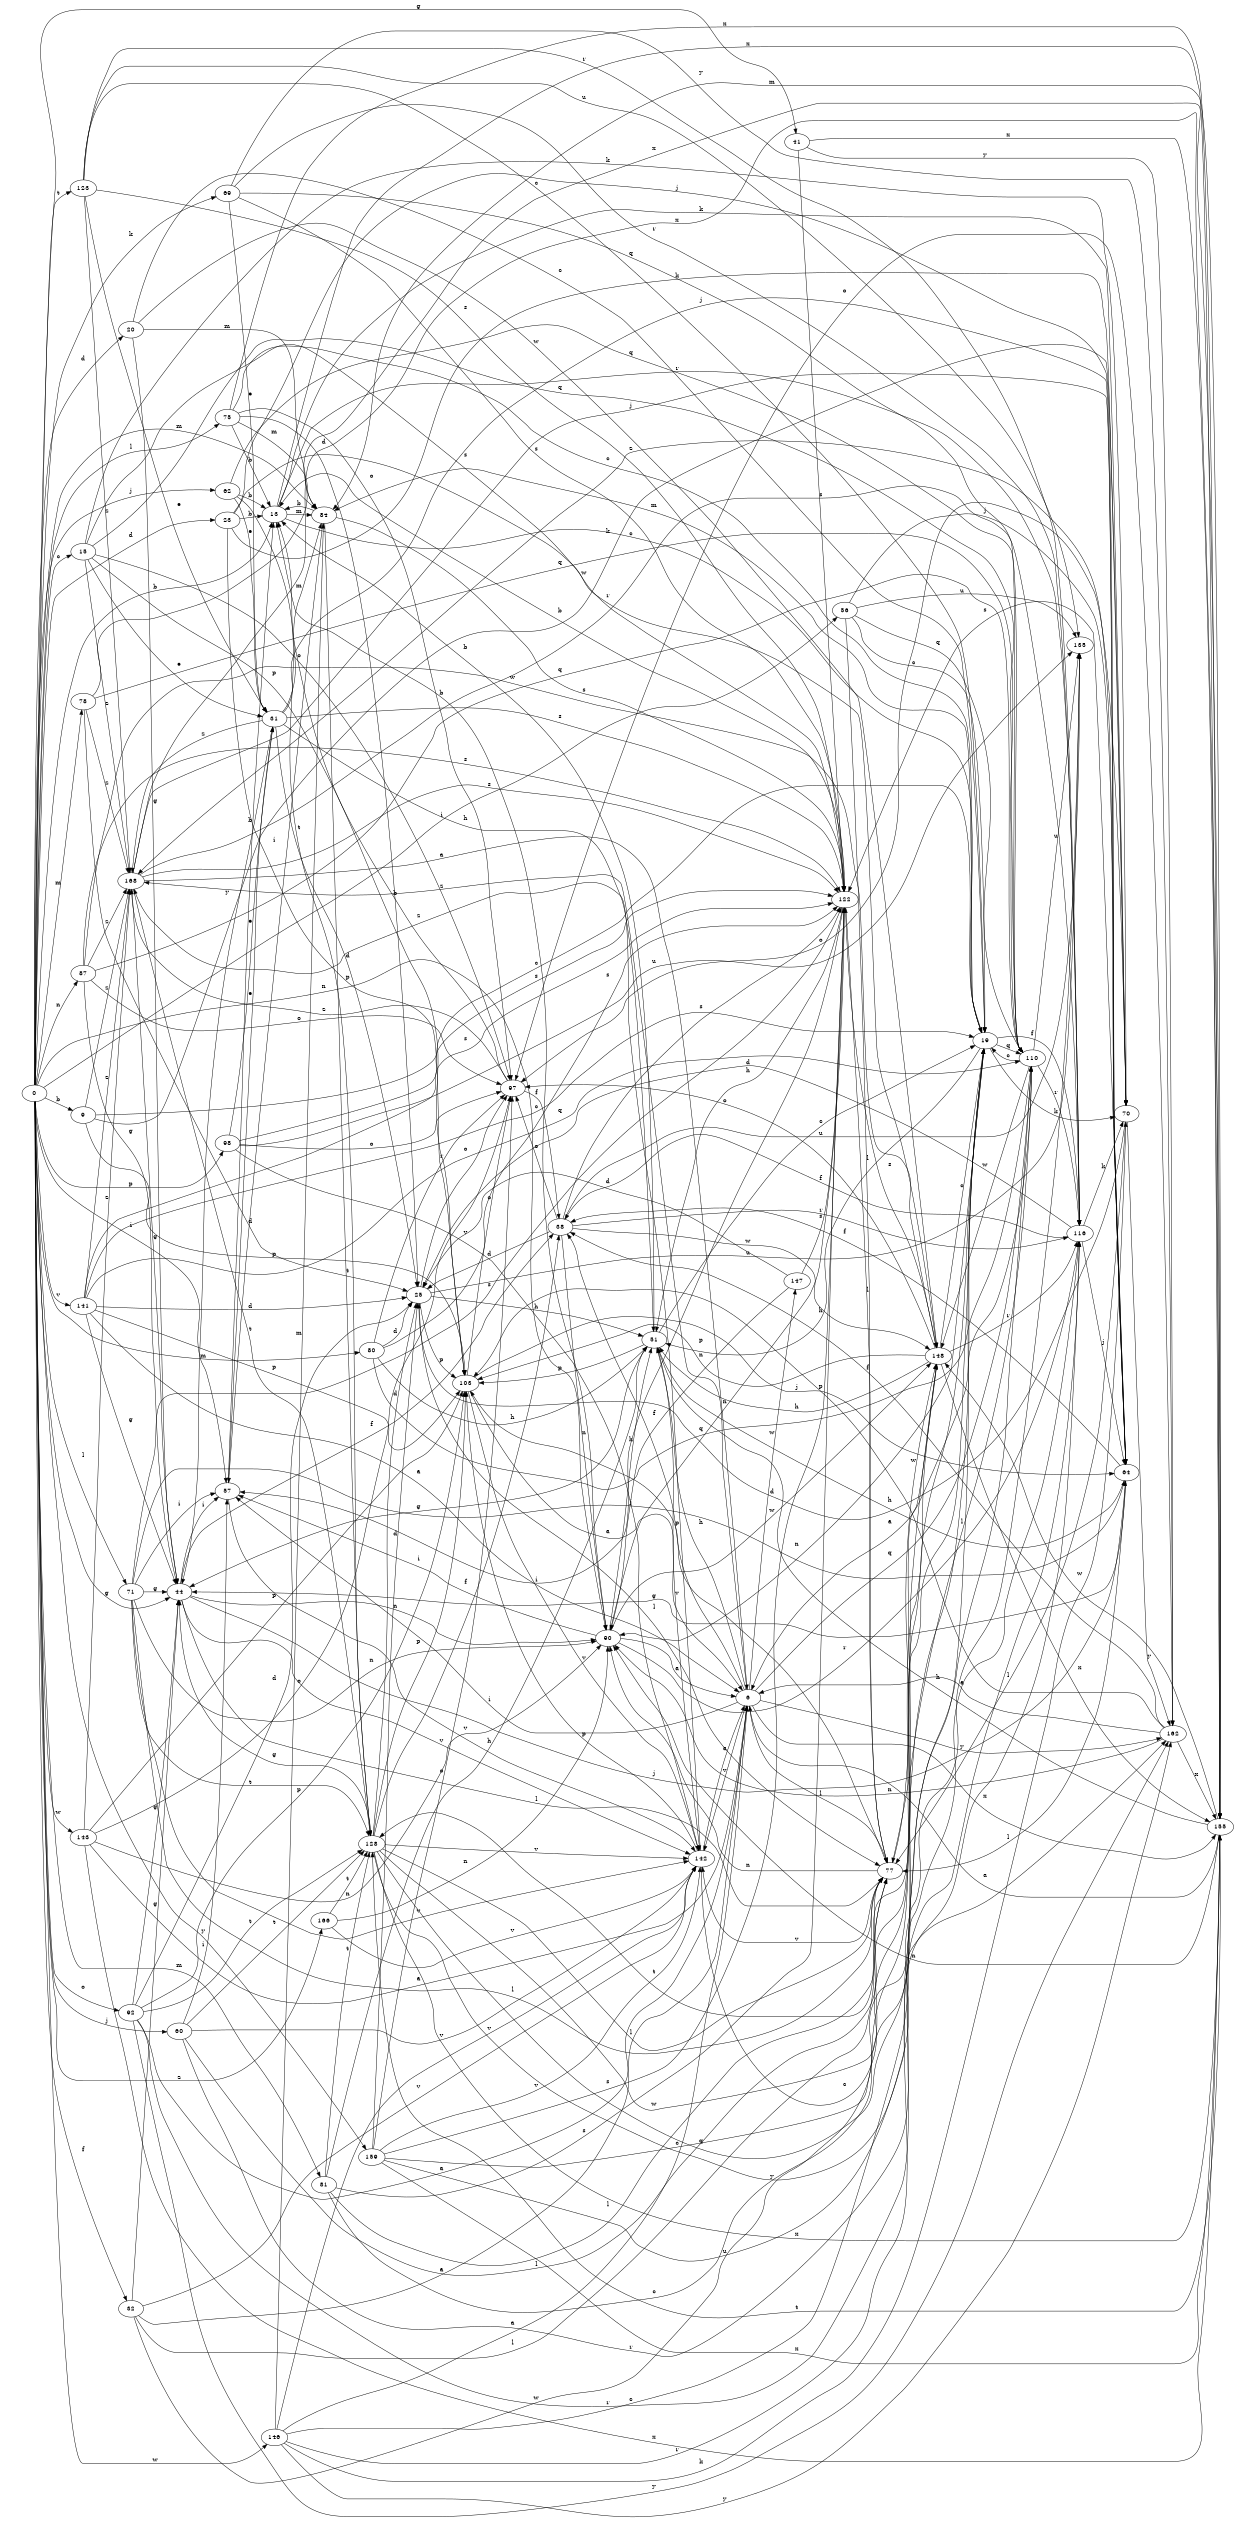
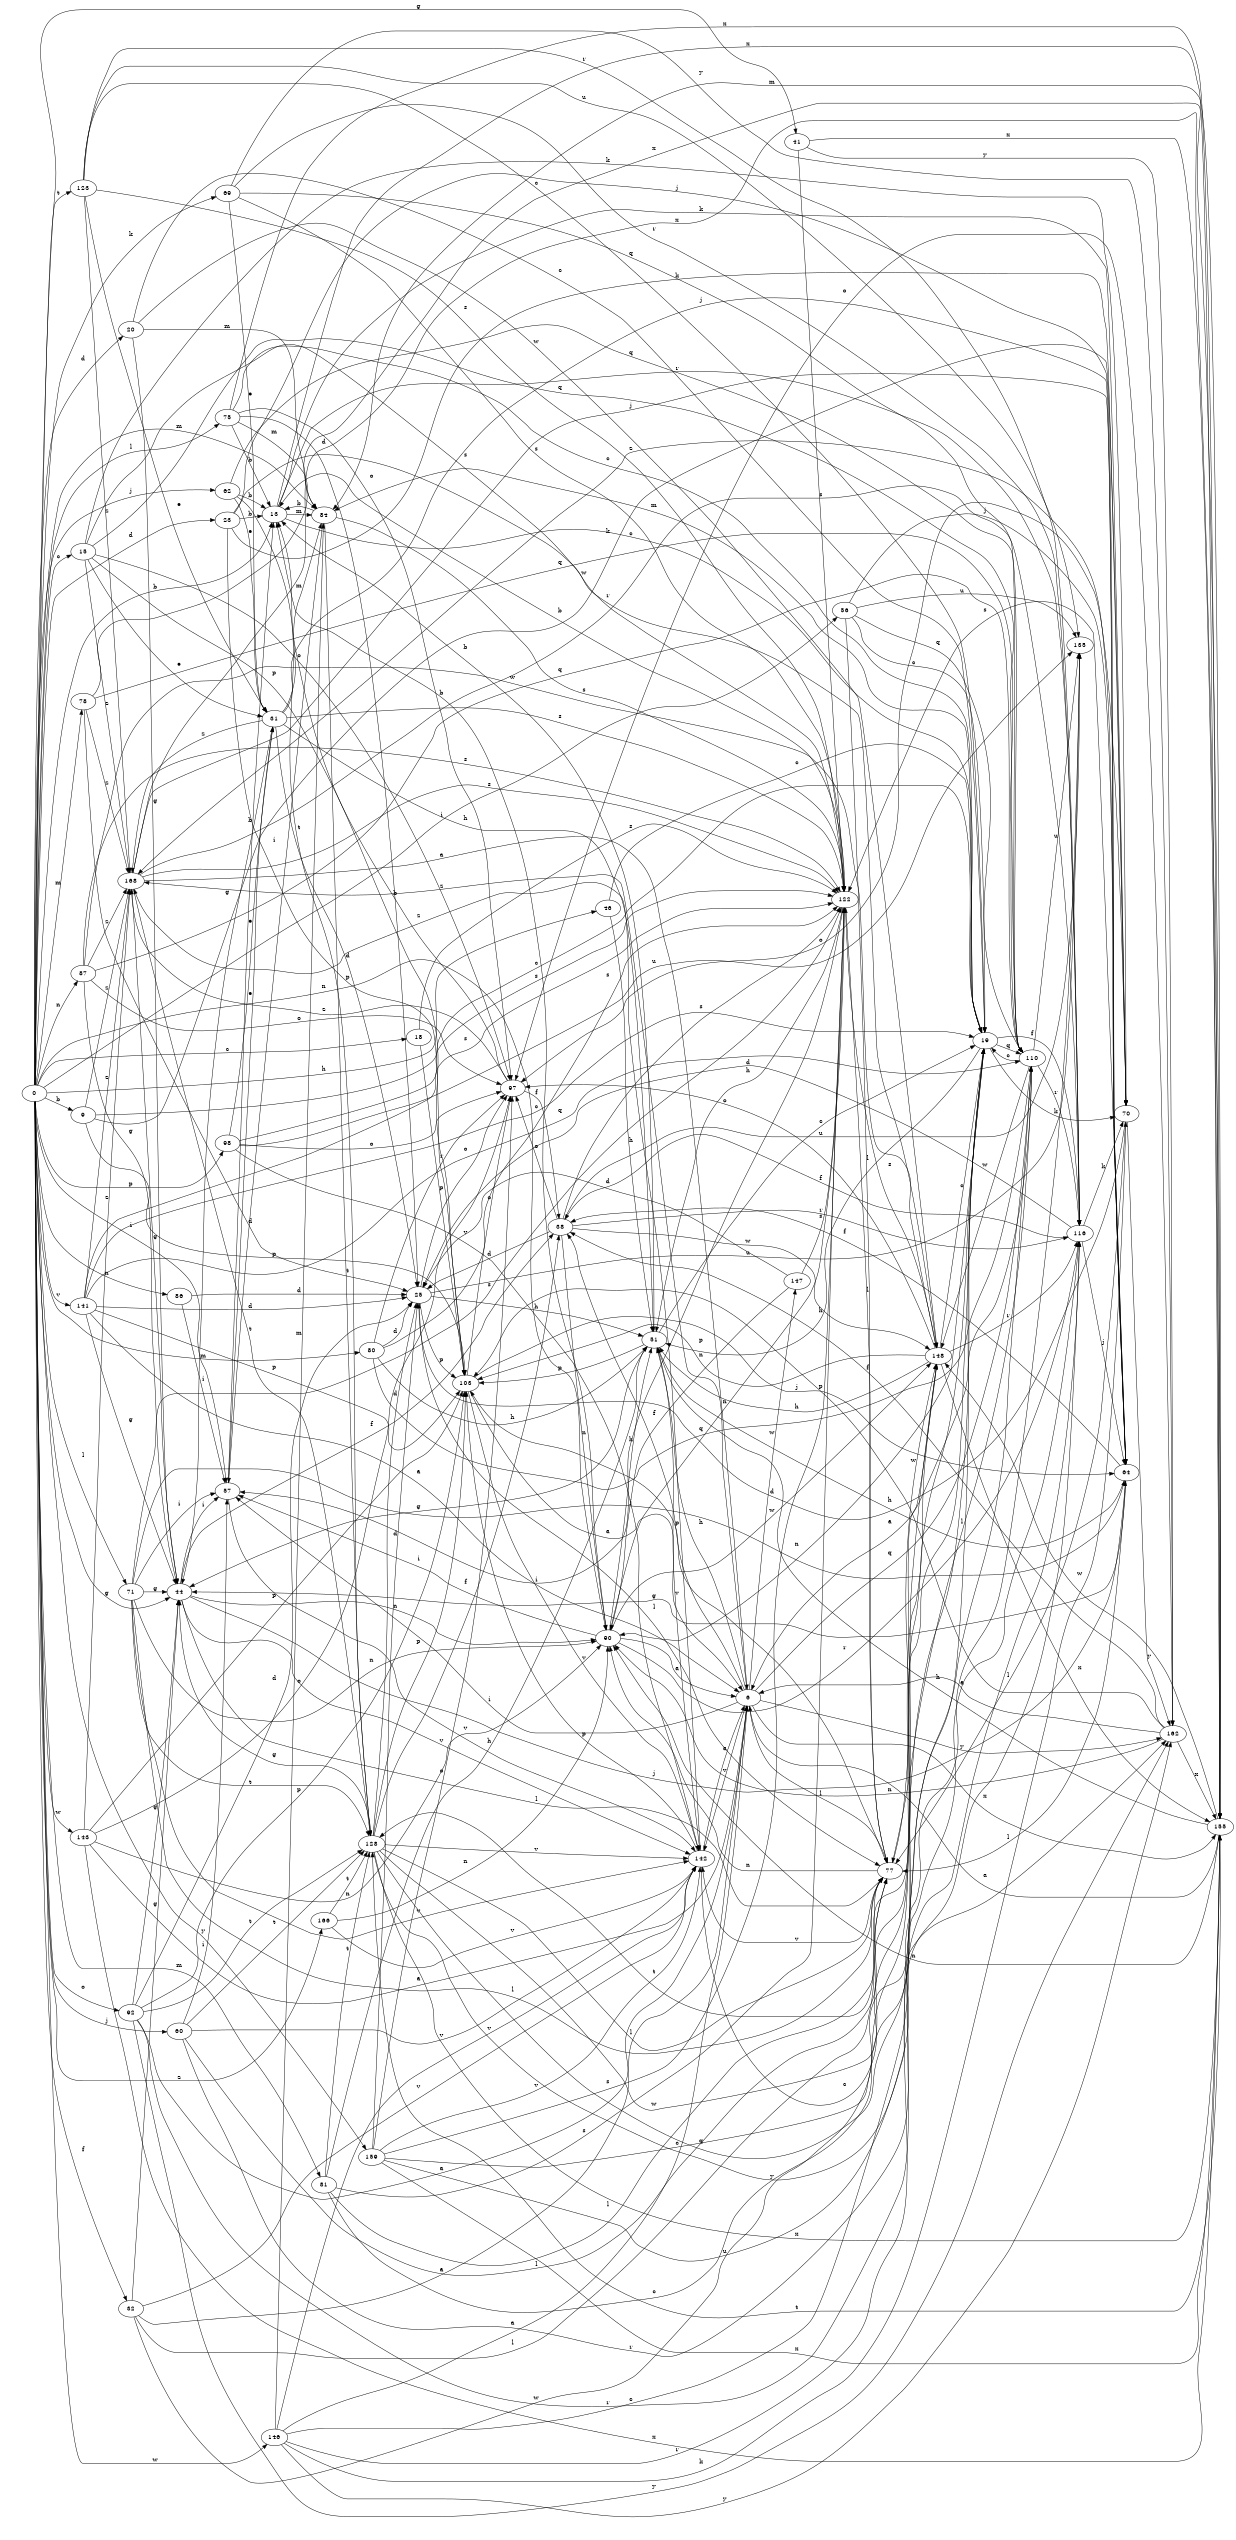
edge "31" -> "44": label "y" -> "g"
node "46": added
node "18": added
node "86": added
